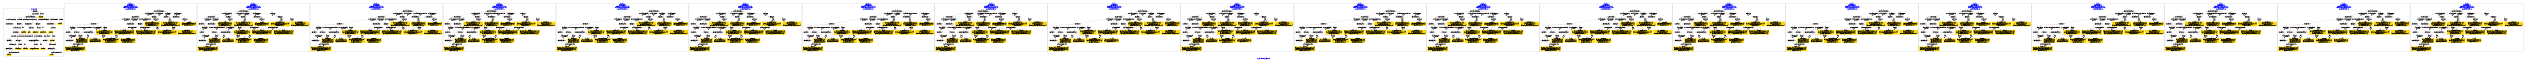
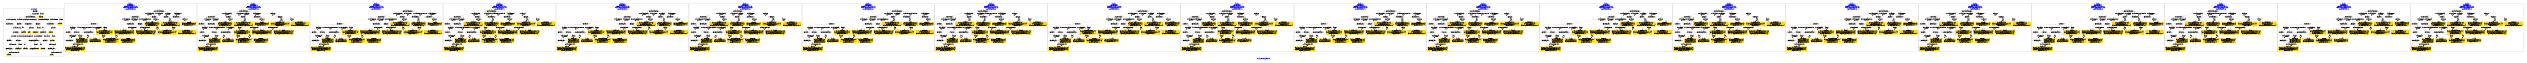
node "Typeofartwork": fillcolor gold -> lightgray
node "Nationality": fillcolor gold -> lightgray
